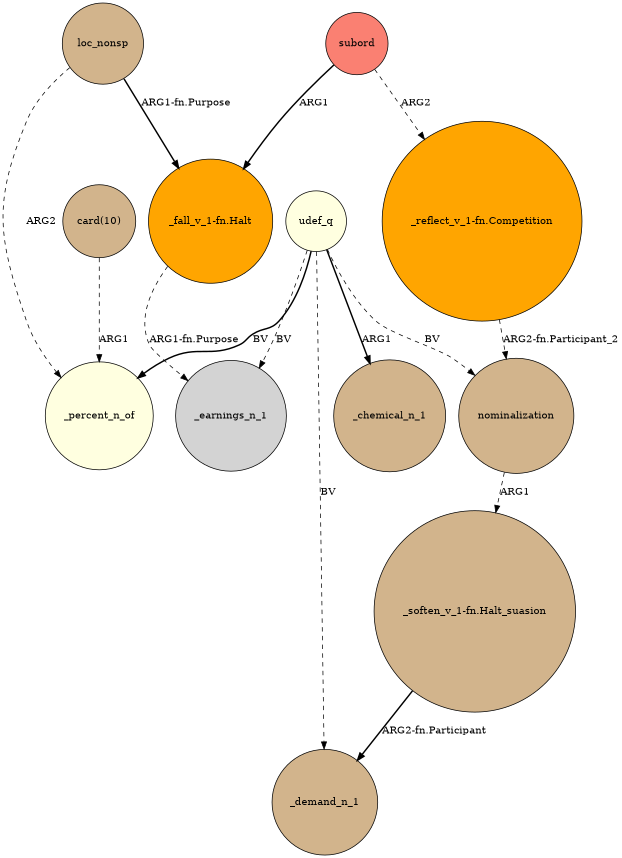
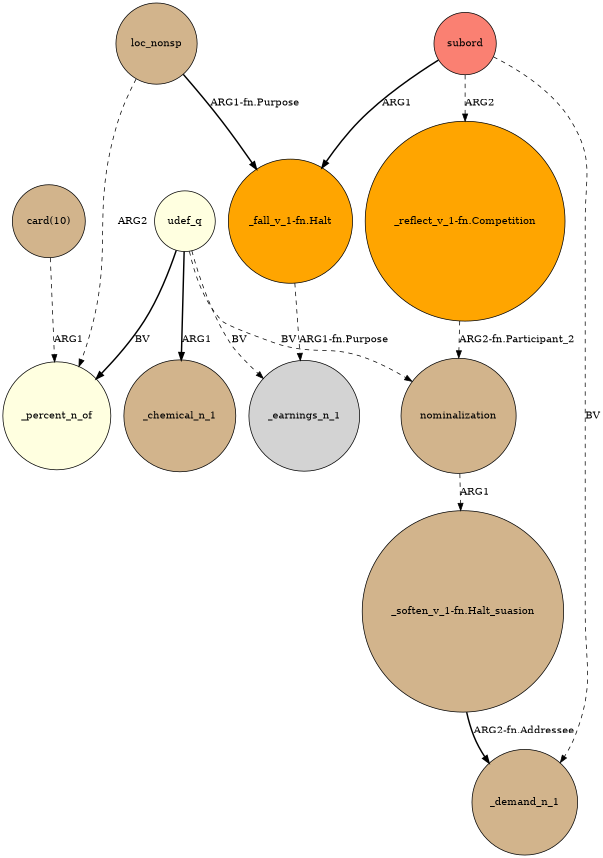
edge "udef_q" -> "_demand_n_1": now "subord" -> "_demand_n_1"
edge "_soften_v_1-fn.Halt_suasion" -> "_demand_n_1": label "ARG2-fn.Participant" -> "ARG2-fn.Addressee"
